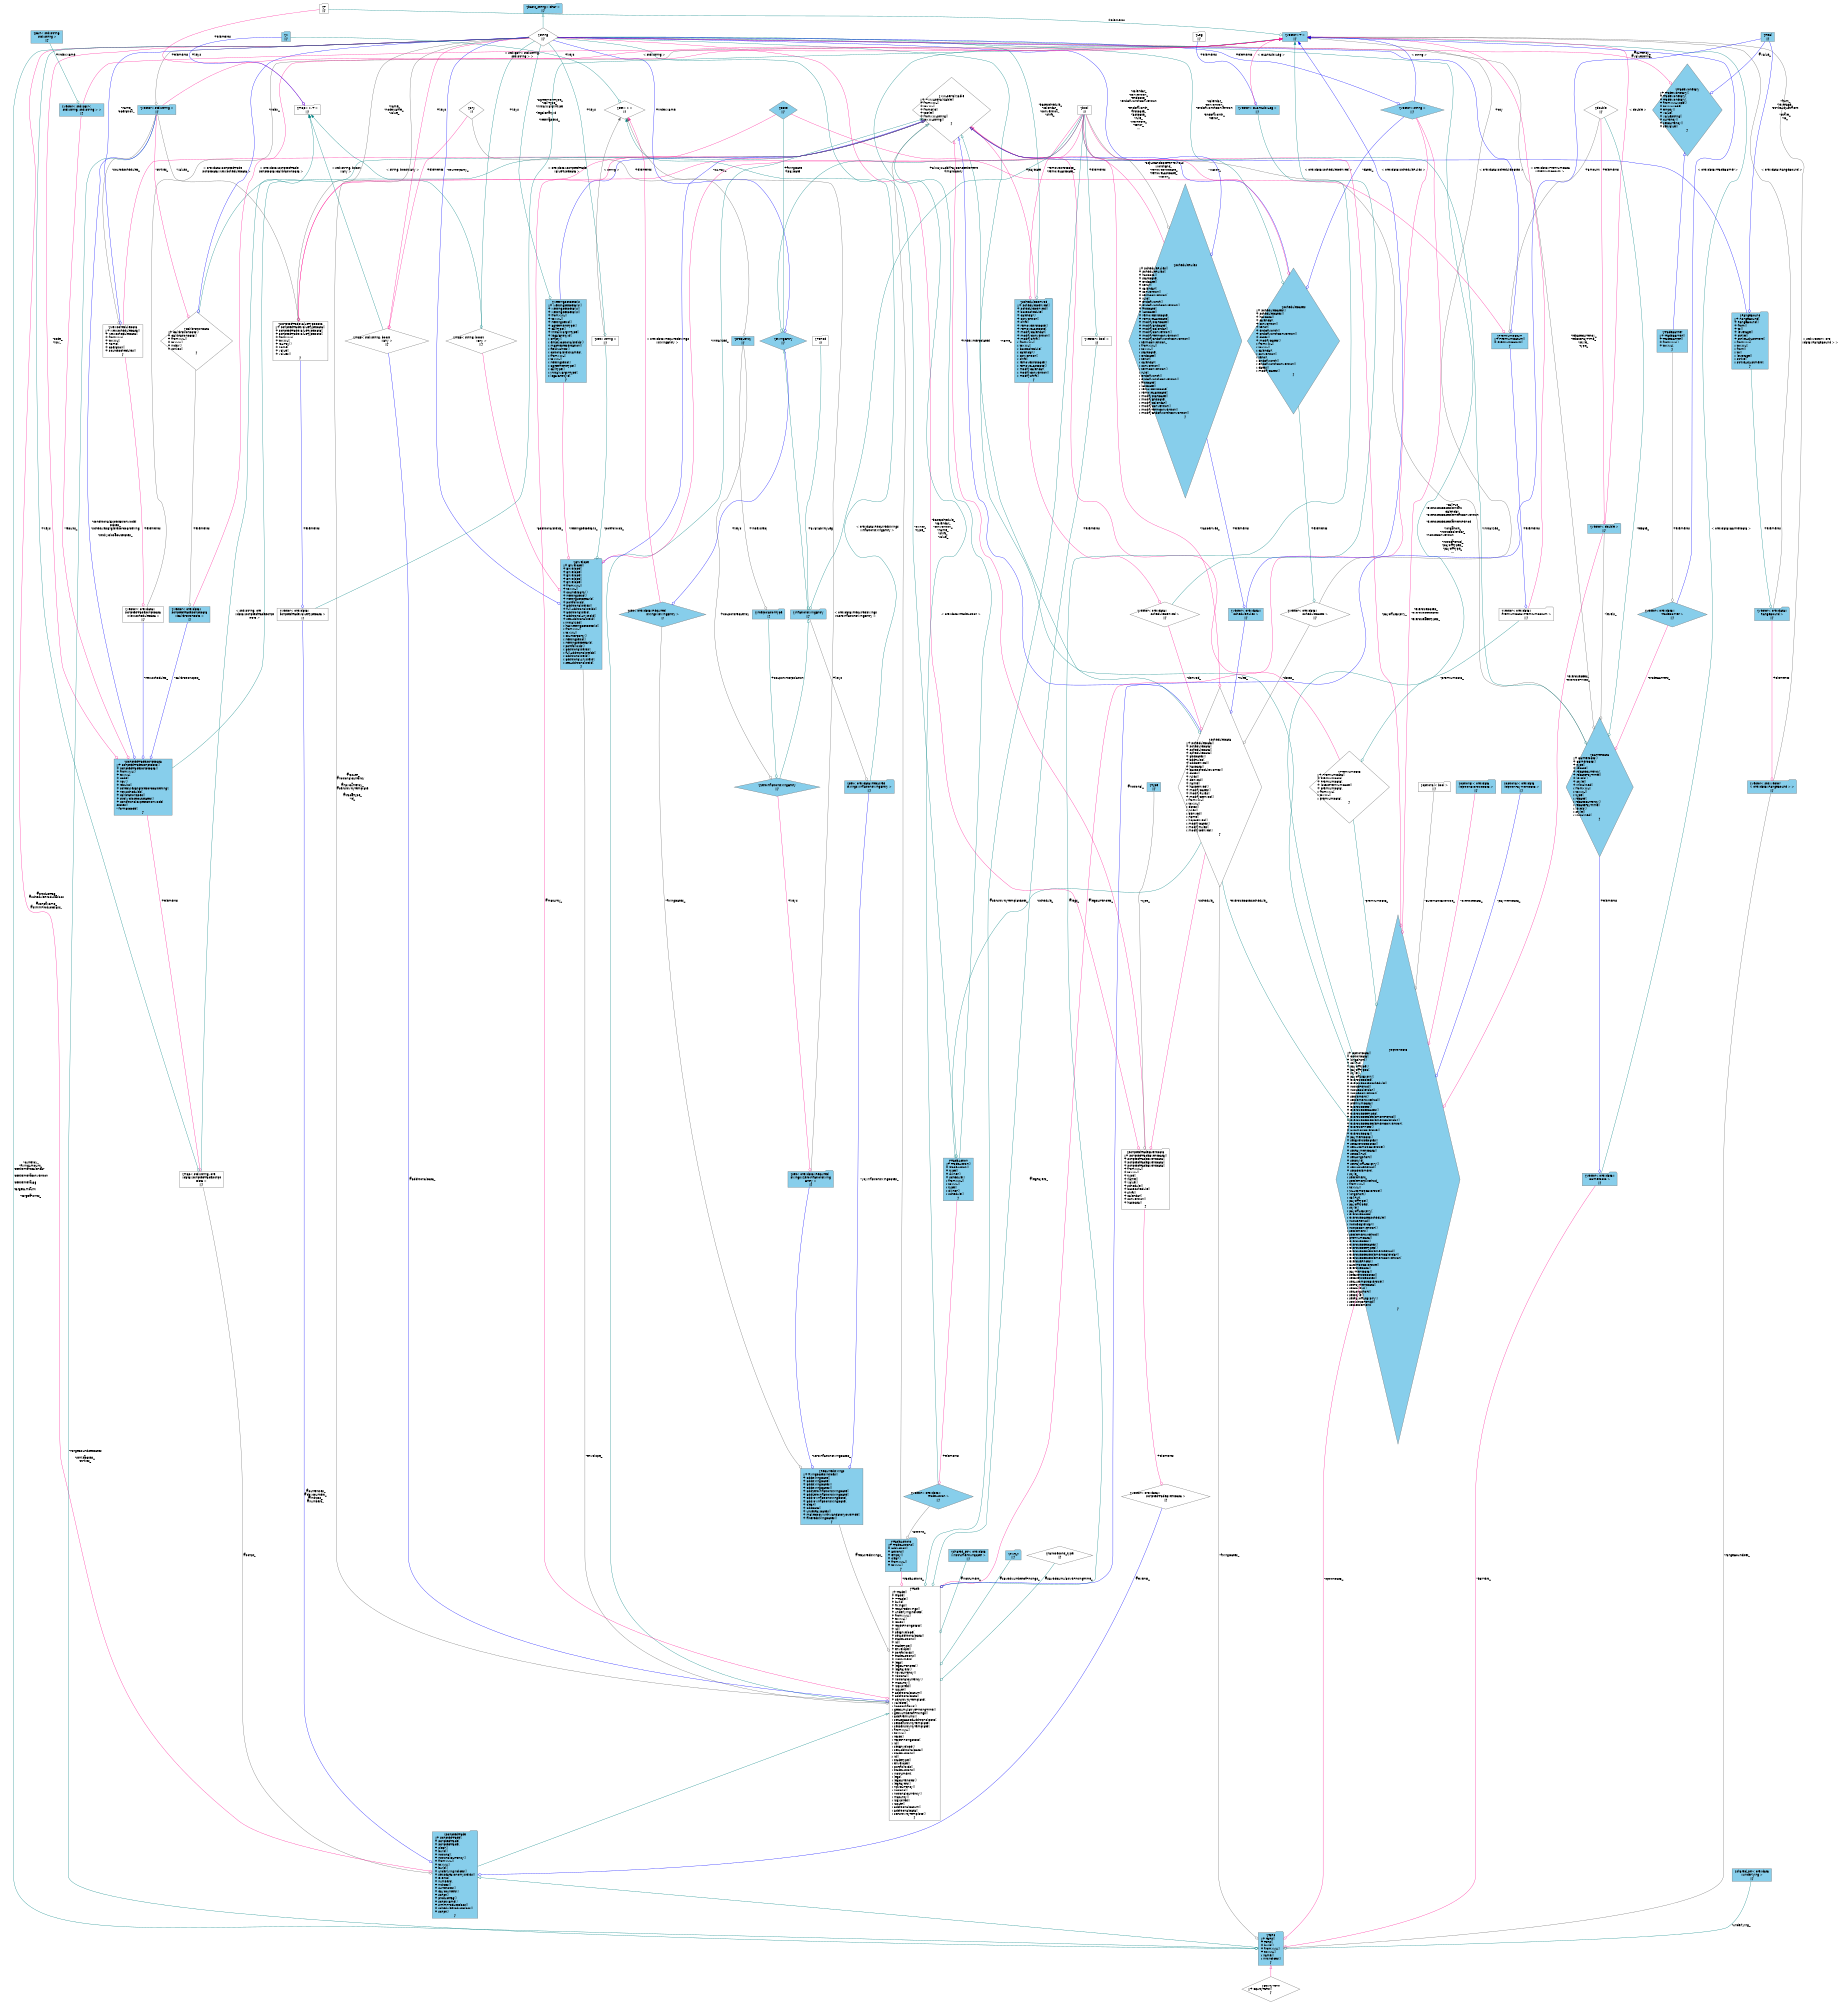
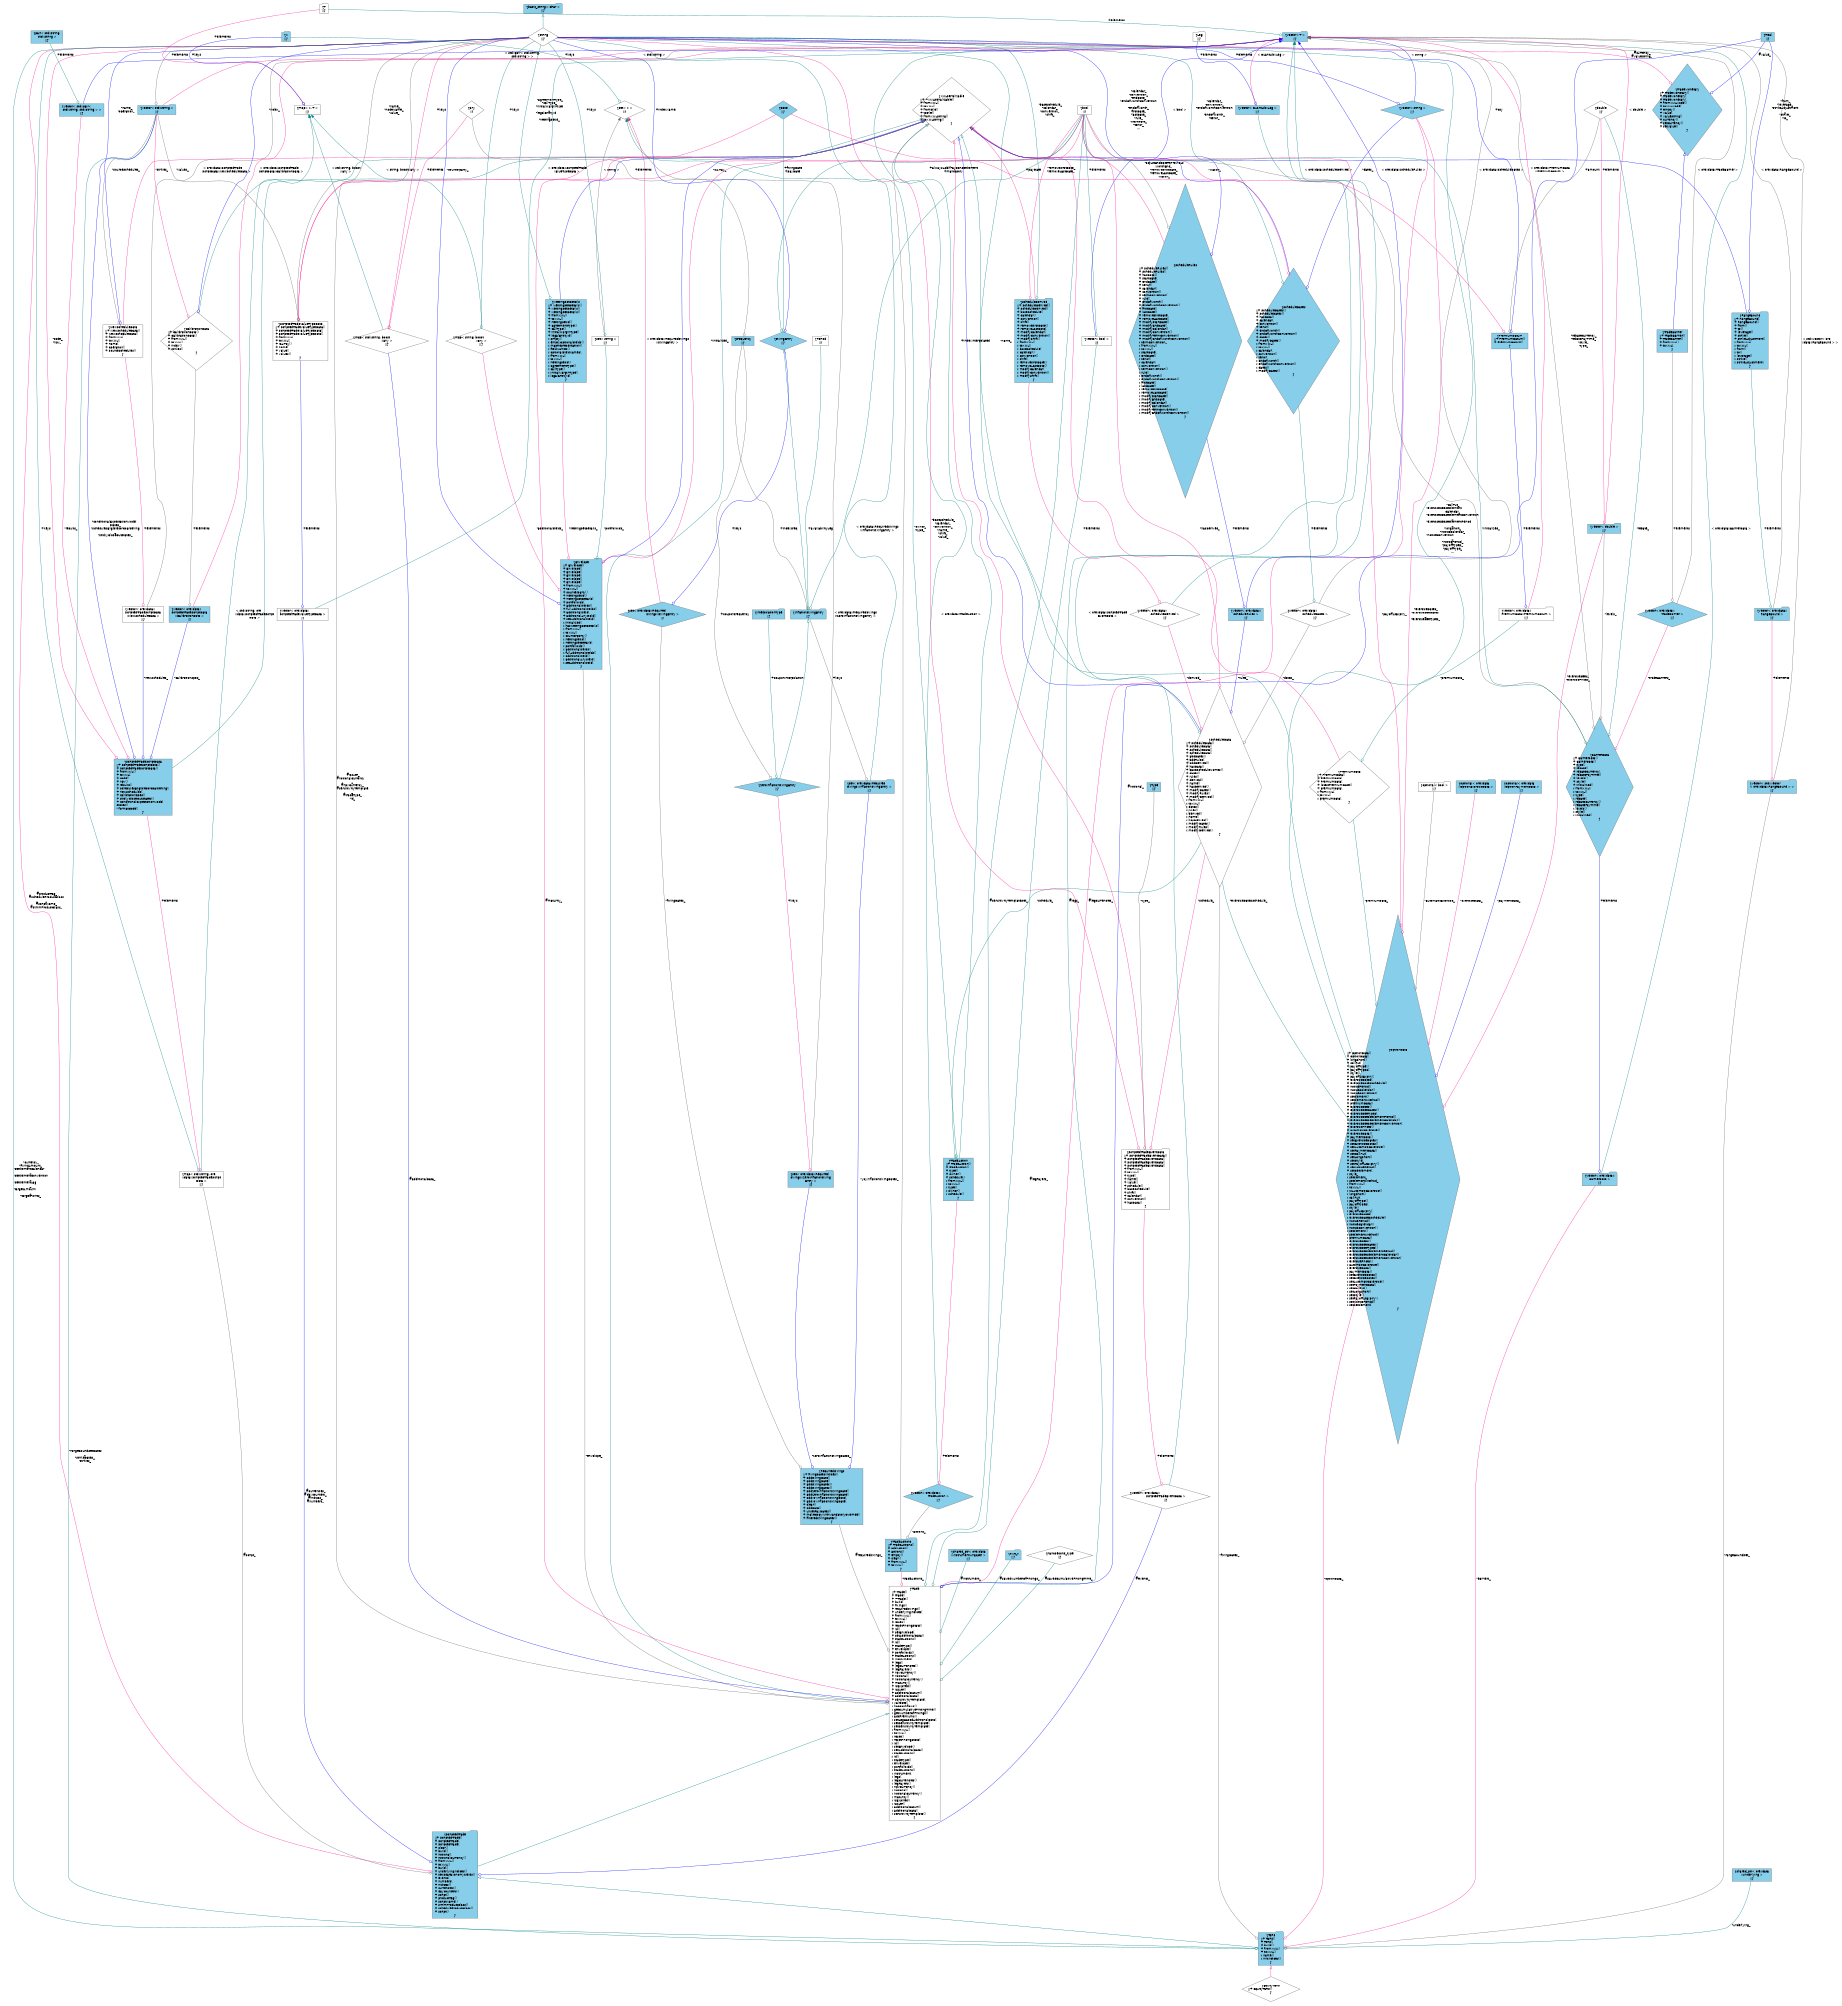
edge "{vector< std::pair< std::string, std::string > > ||}" -> "{vector< T > ||}": color deeppink -> blue
edge "{pair< std::string, std::string > ||}" -> "{vector< std::pair< std::string, std::string > > ||}": label " +indexName" -> " +elements"
edge "{vector< ore::data:: TradeBarrier > ||}" -> "{vector< T > ||}": color blue -> gray40
edge "{vector< bool > ||}" -> "{vector< T > ||}": added, label "< bool >"
edge "{Frequency ||}" -> "{InterpolationType ||}": now "{Frequency ||}" -> "{InflationFixingEntry ||}"
edge "{vector< ore::data:: ScriptedTradeEventData > ||}" -> "{vector< T > ||}": added, label "< ore::data::ScriptedTrade EventData >"
